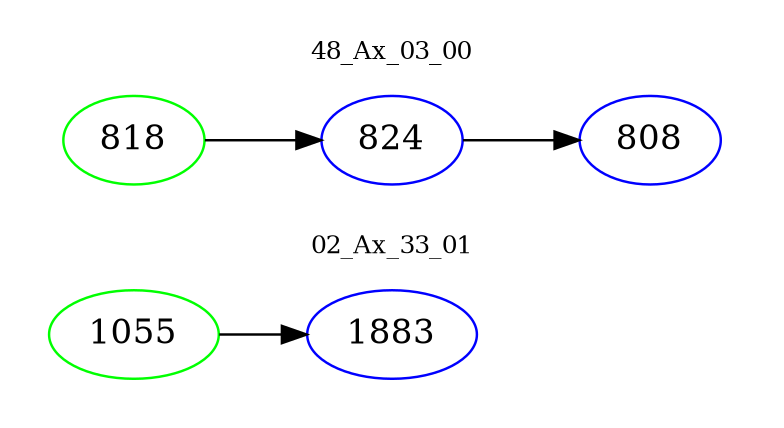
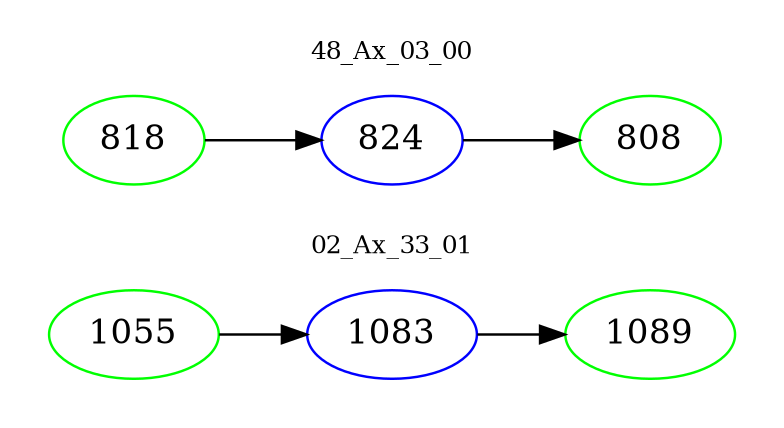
node "808": color blue -> green
node "1883": label "1883" -> "1083"
node "1089": added
